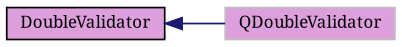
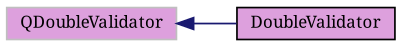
edge "QDoubleValidator" -> "DoubleValidator": reversed
